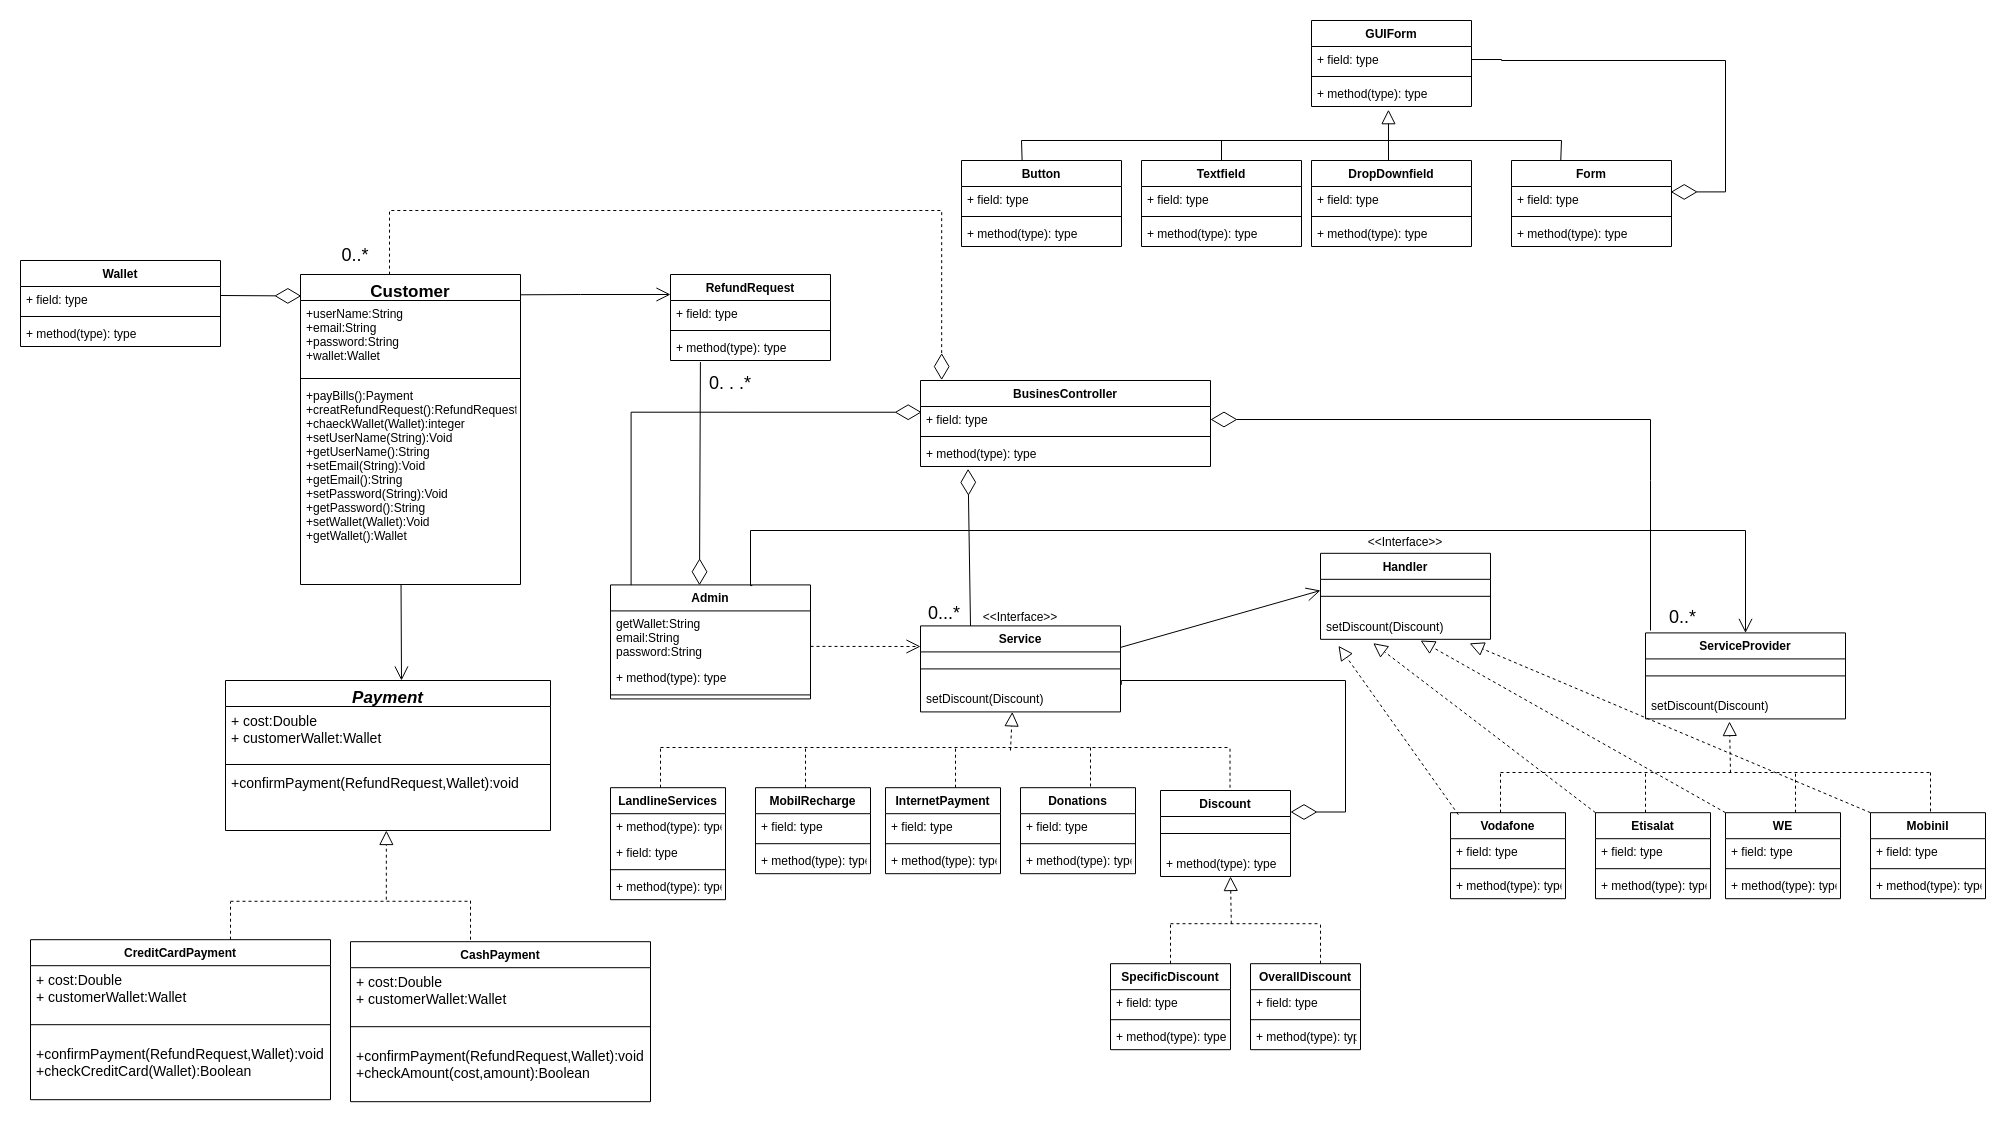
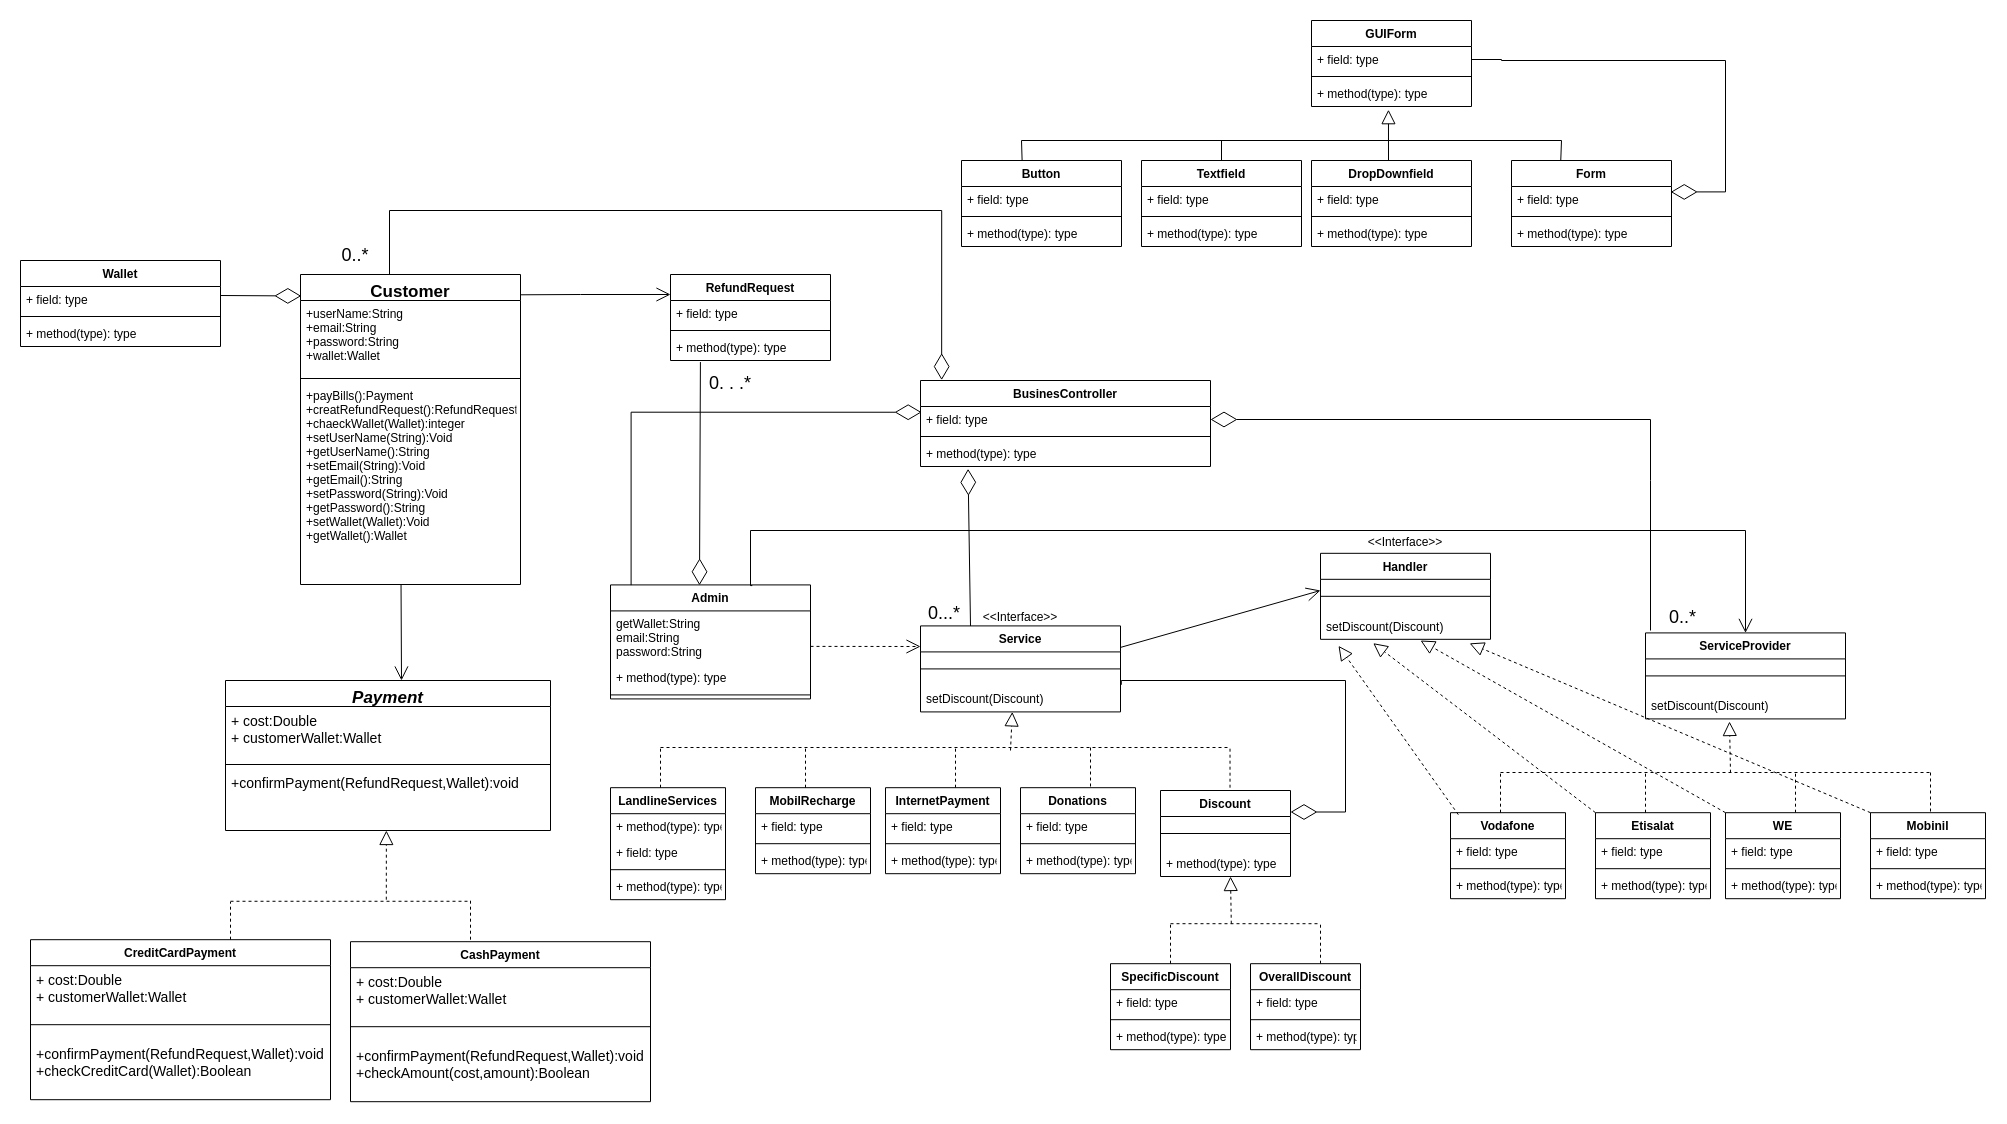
edge "Customer" -> "BusinesController": style dashed -> solid
